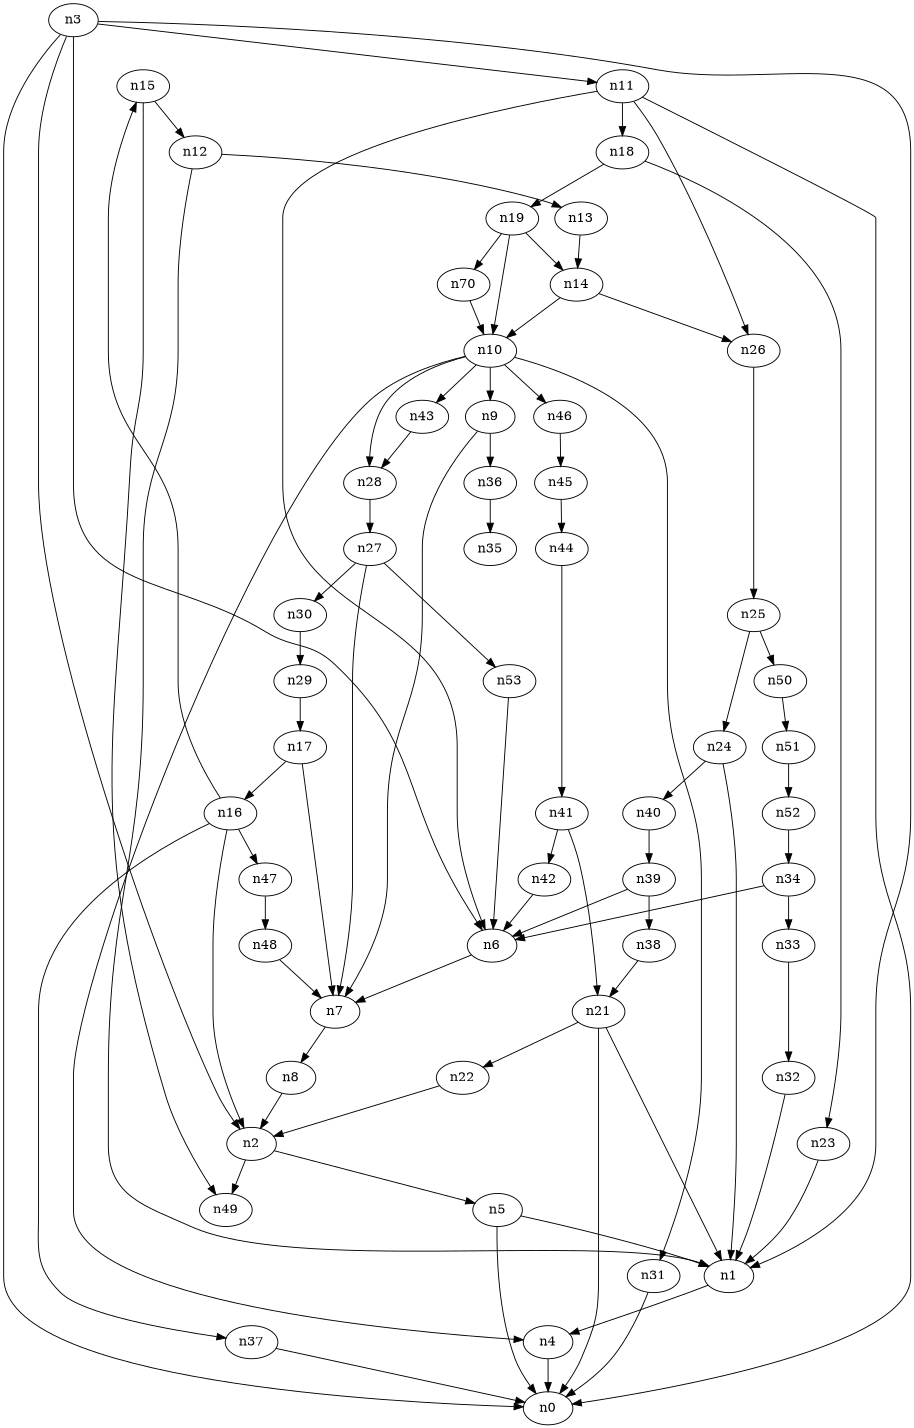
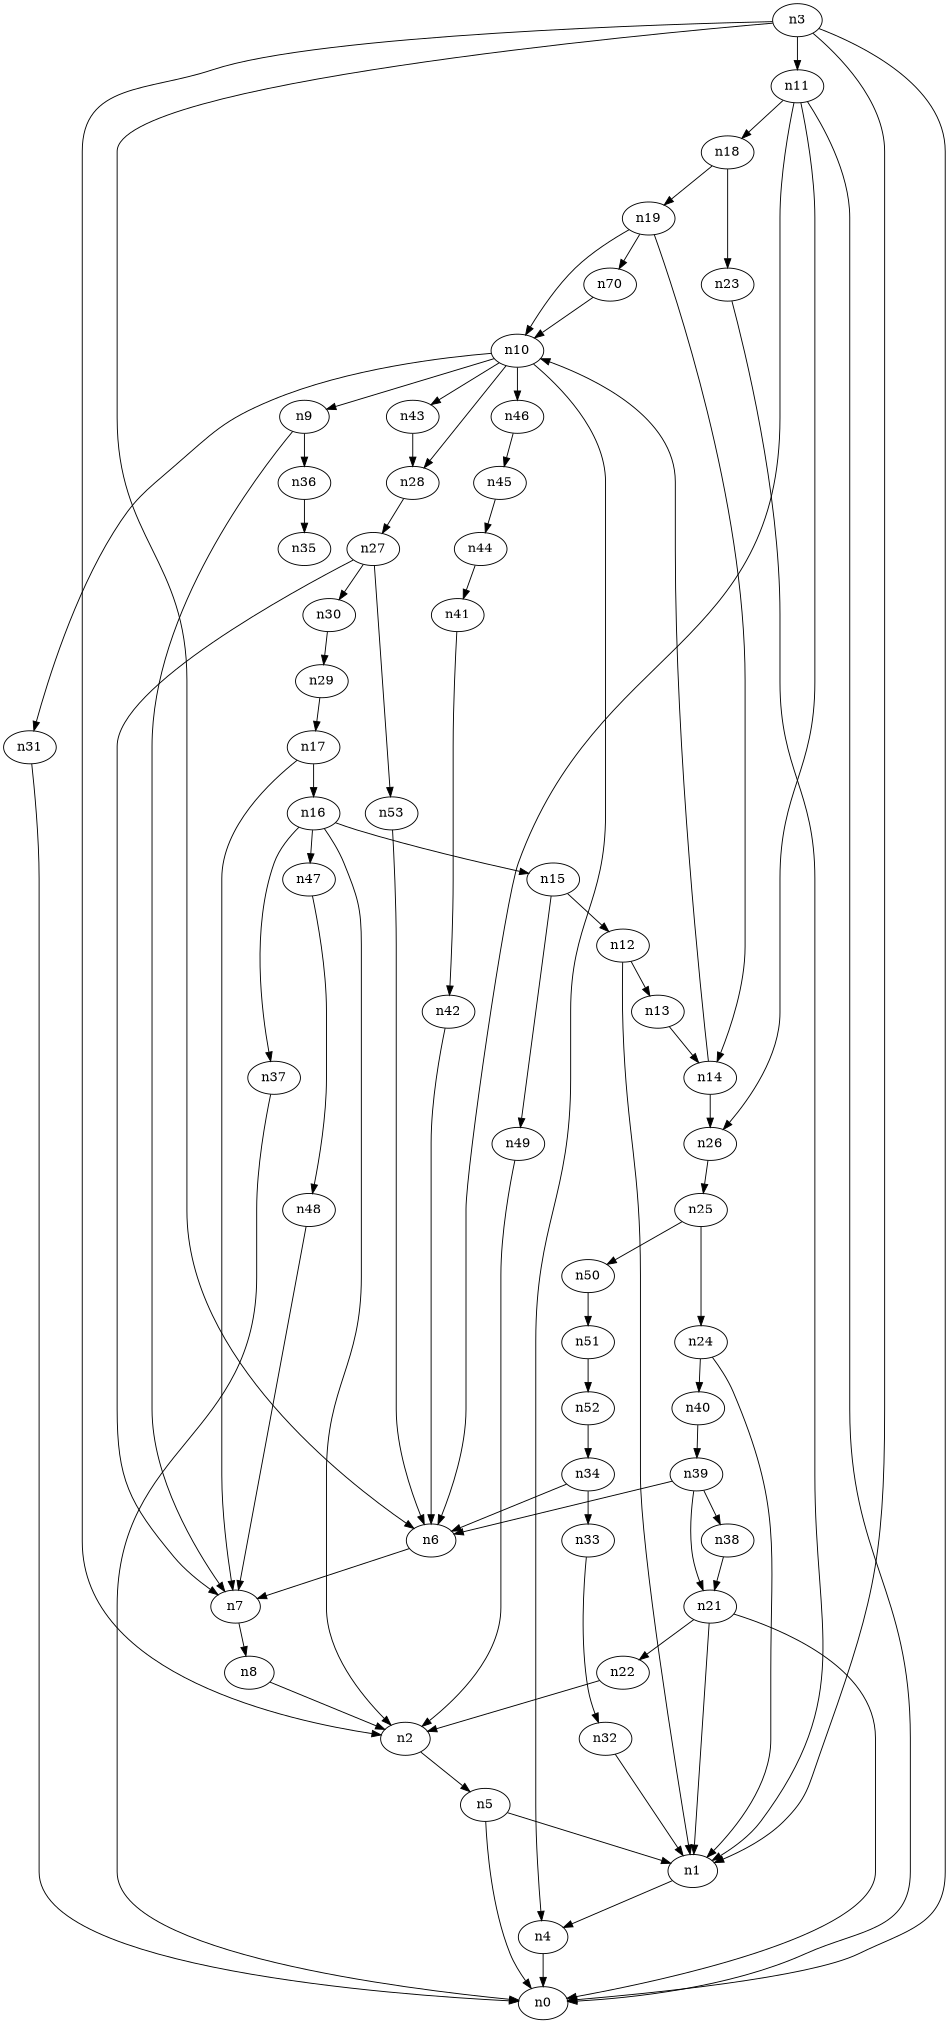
edge "n41" -> "n21": now "n39" -> "n21"
edge "n2" -> "n49": reversed
